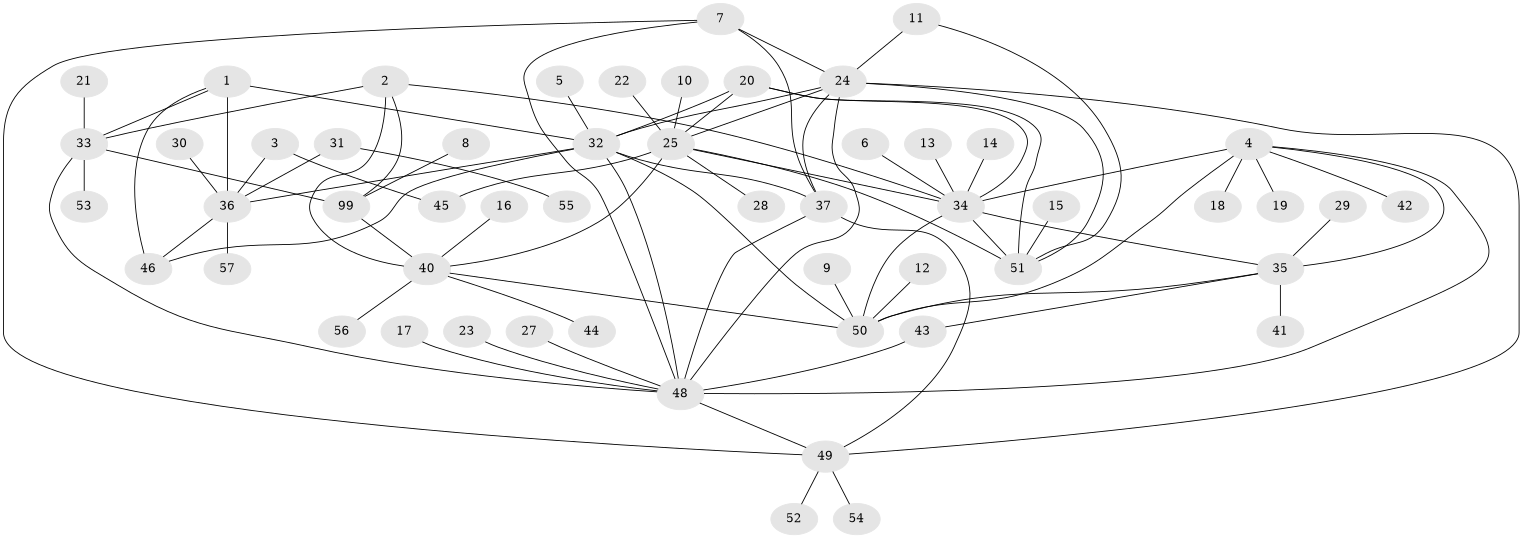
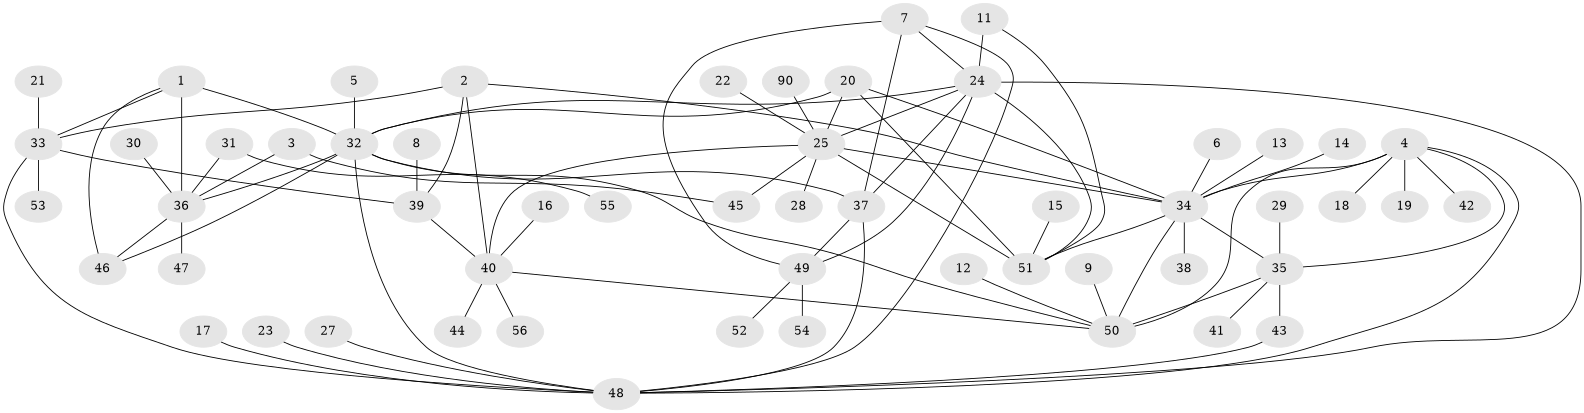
node "10": label "10" -> "90"
node "99": label "99" -> "39"
node "57": label "57" -> "47"
node "38": added
edge "48" -- "49": removed
